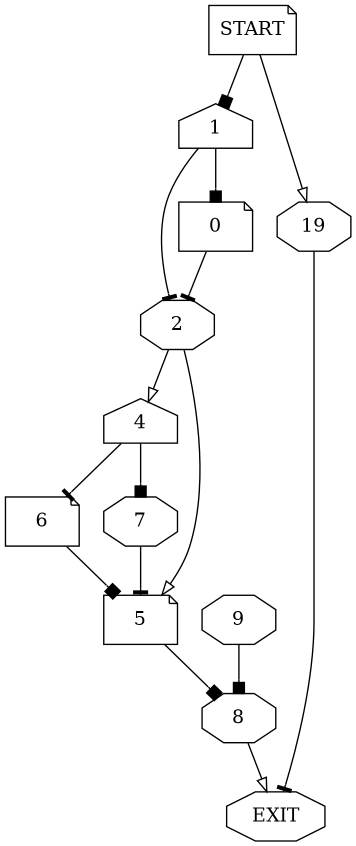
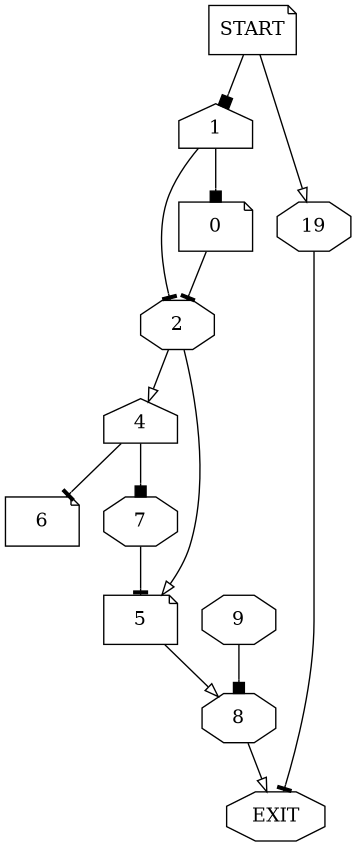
edge "6" -> "5": removed
edge "5" -> "8": arrowhead box -> onormal
